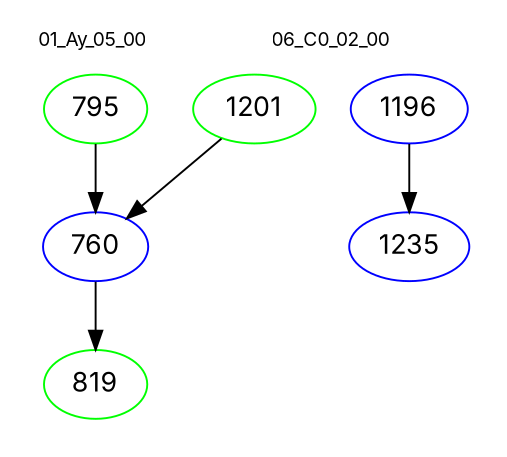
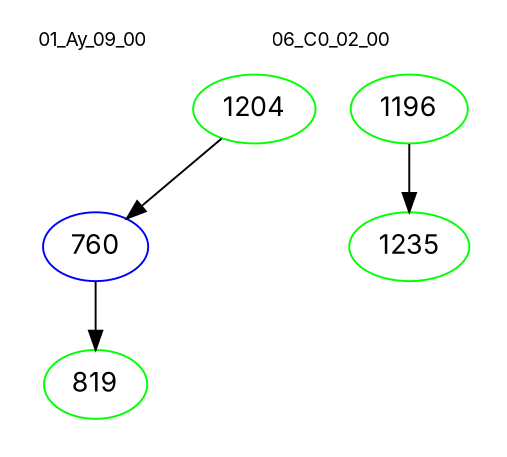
cluster "01_Ay_05_00": label "01_Ay_05_00" -> "01_Ay_09_00"
node "795": removed
node "1201": label "1201" -> "1204"
node "1196": color blue -> green
node "1235": color blue -> green
